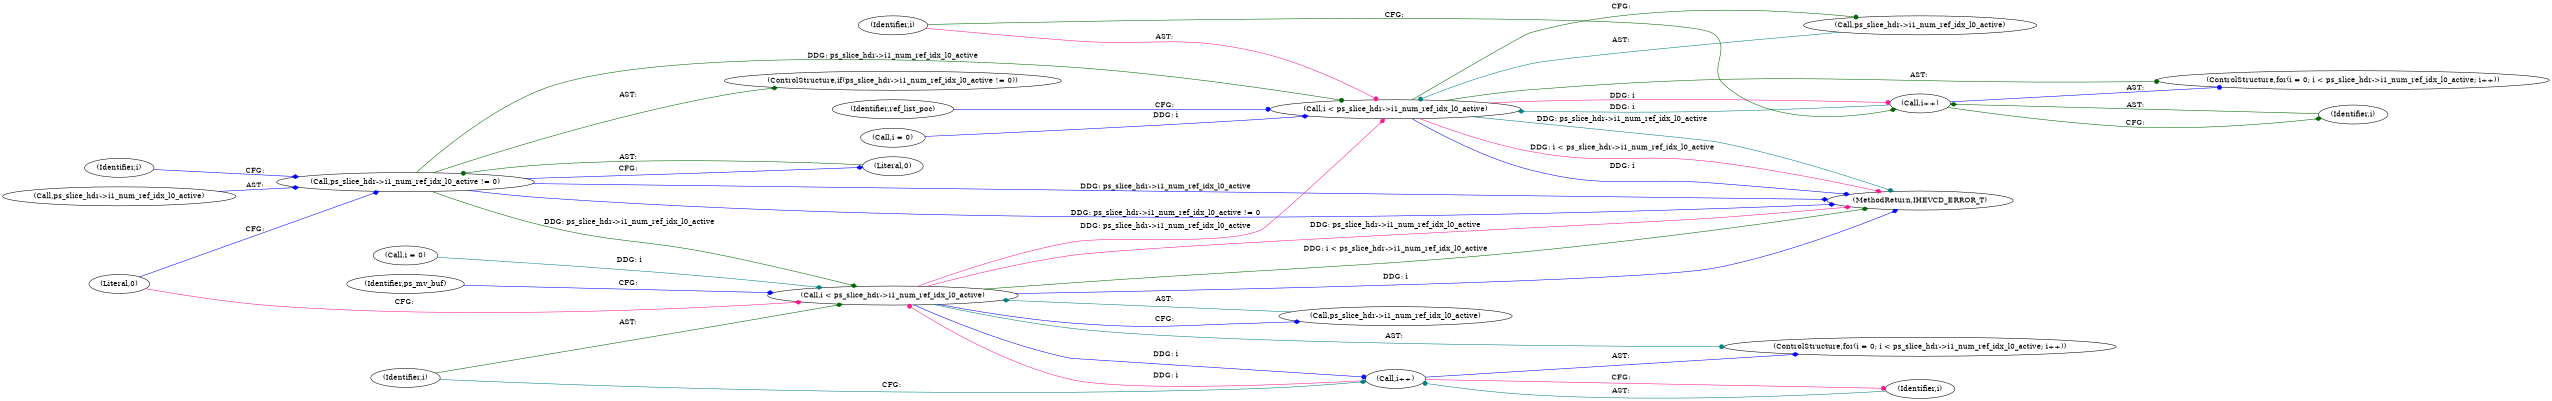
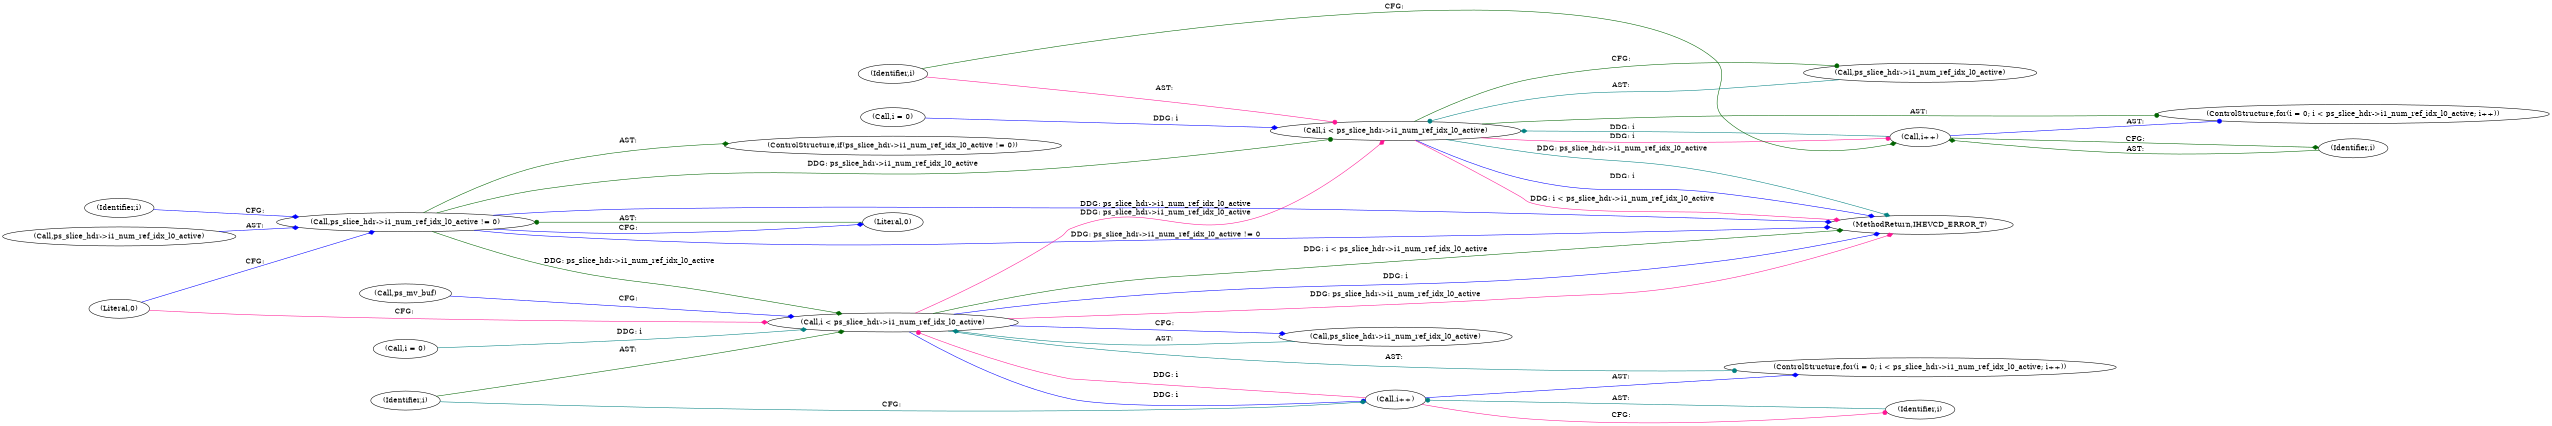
node "(Identifier,ref_list_poc)": removed
node "(Identifier,ps_mv_buf)": label "(Identifier,ps_mv_buf)" -> "(Call,ps_mv_buf)"
